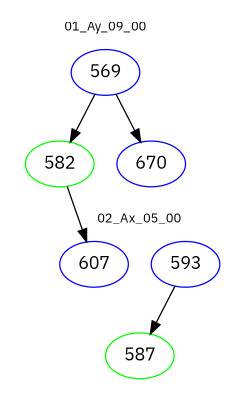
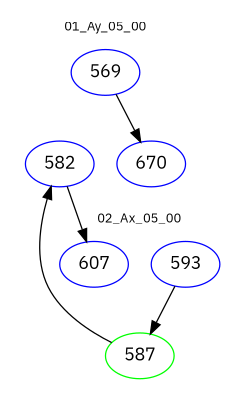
cluster "01_Ay_09_00": label "01_Ay_09_00" -> "01_Ay_05_00"
edge "569" -> "582": now "587" -> "582"
node "582": color green -> blue
